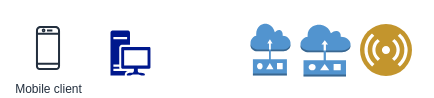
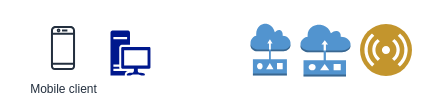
node "Mobile client": moved (48, 48) -> (63, 48)
